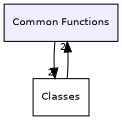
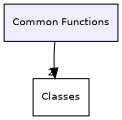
edge "Classes" -> "Common Functions": removed
